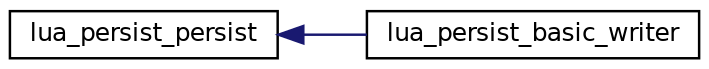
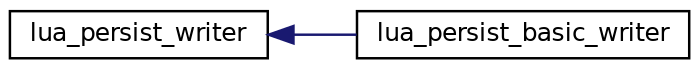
node "lua_persist_persist": label "lua_persist_persist" -> "lua_persist_writer"
